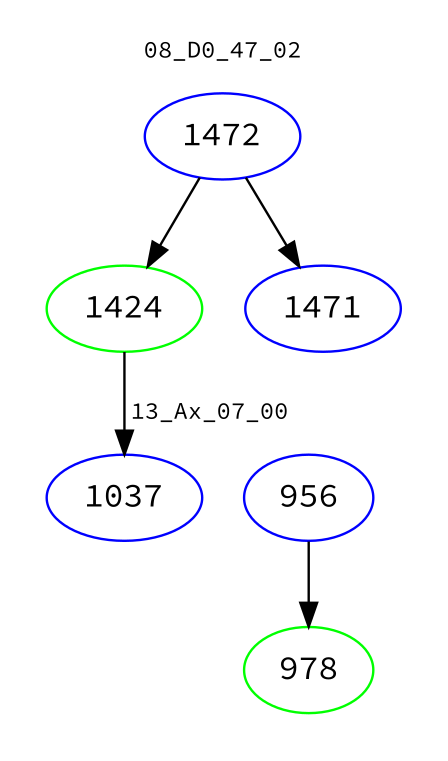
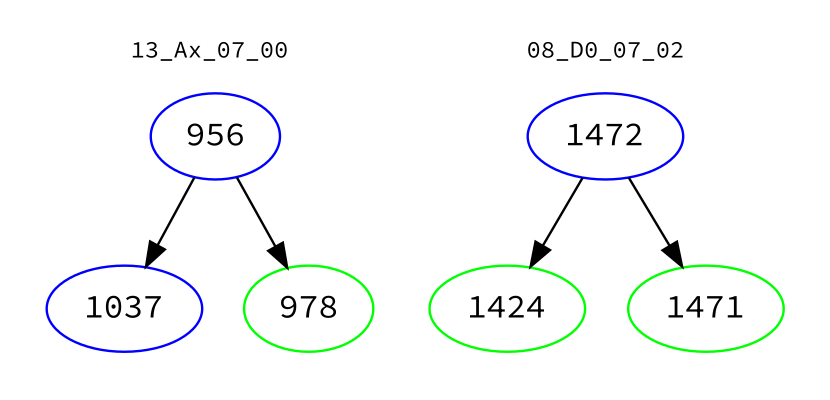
cluster "08_D0_47_02": label "08_D0_47_02" -> "08_D0_07_02"
node "1471": color blue -> green
edge "1424" -> "1037": now "956" -> "1037"
